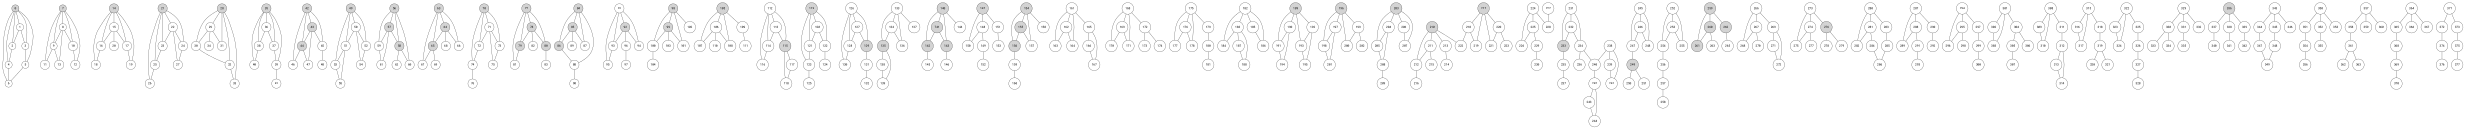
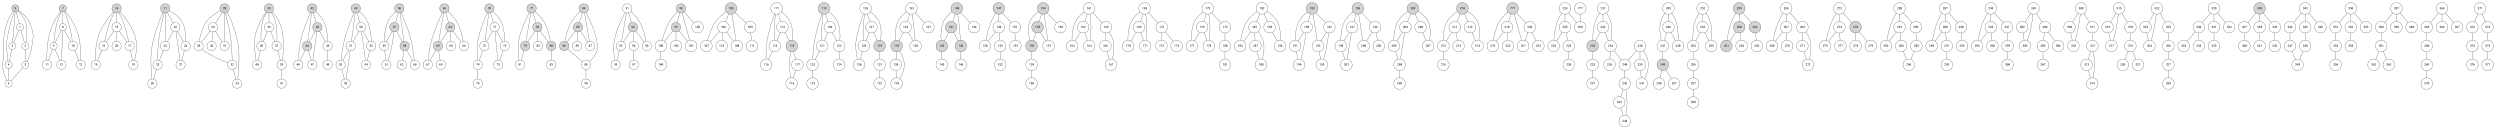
edge "210" -- "222": now "210" -- "214"
